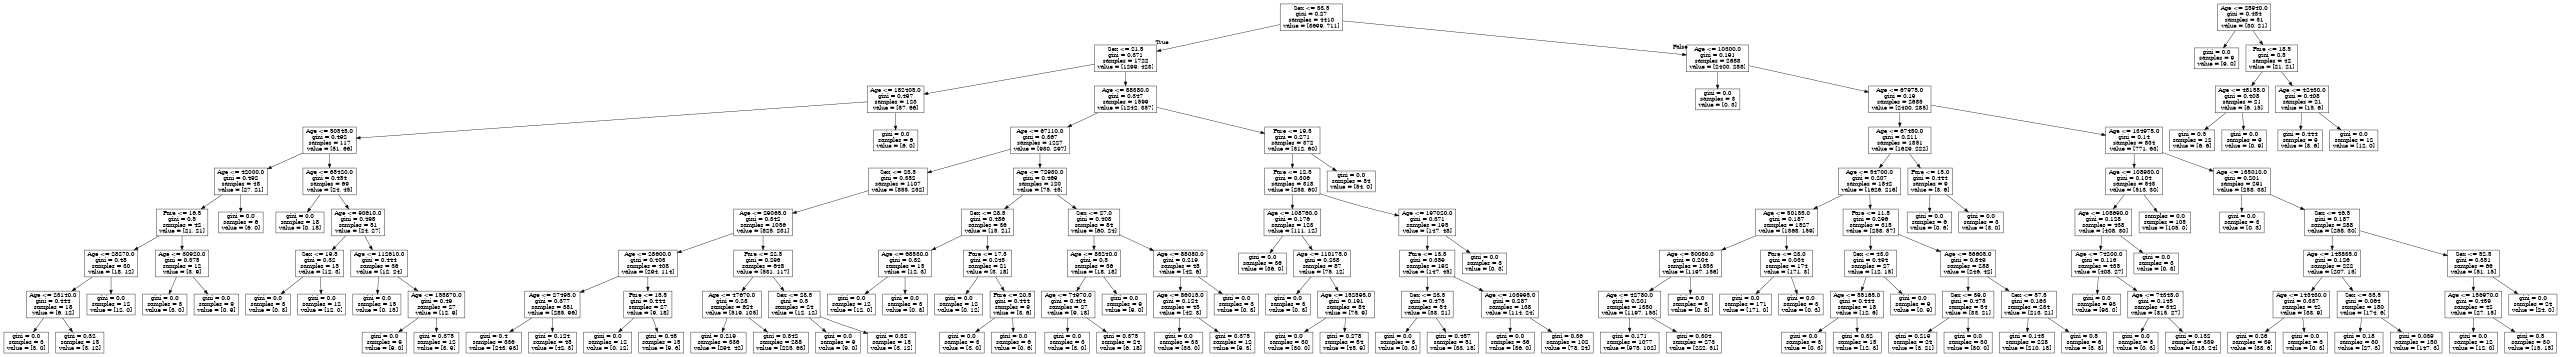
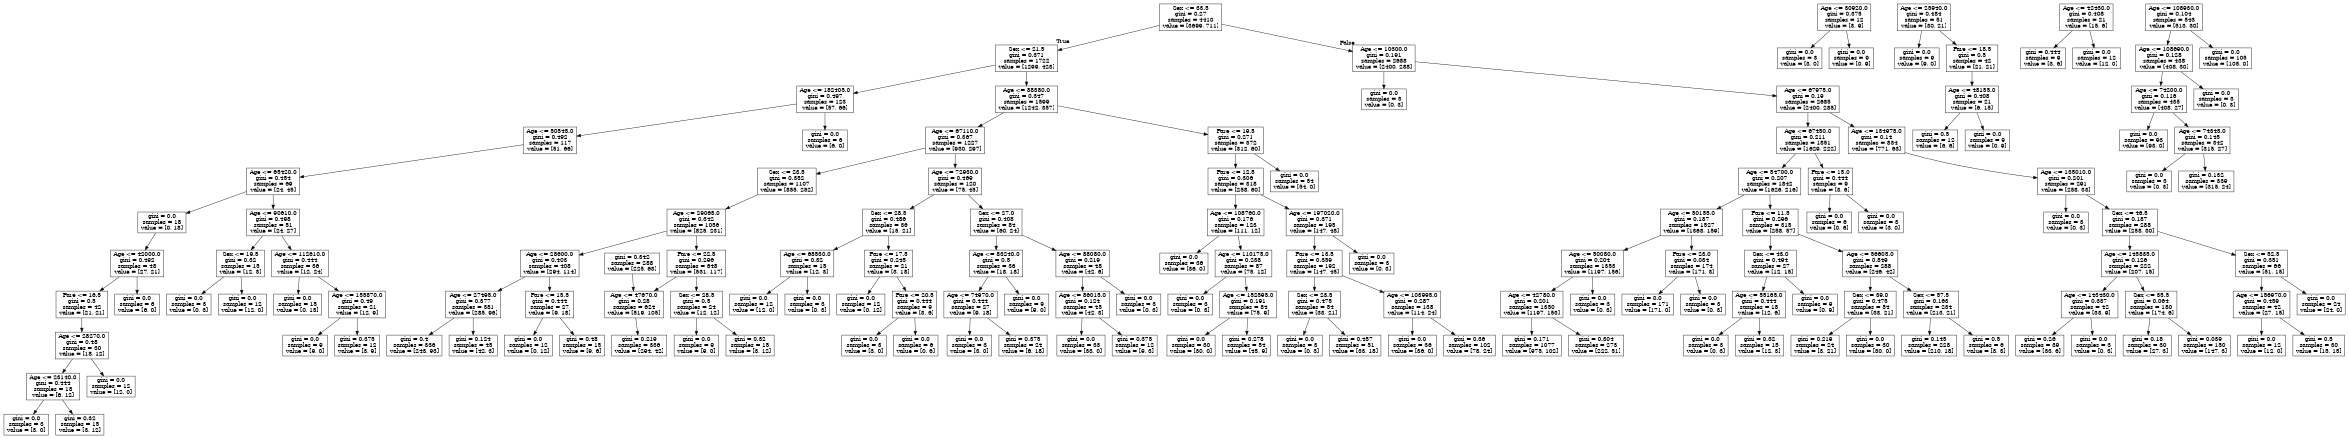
edge "Fare <= 18.5 gini = 0.5 samples = 42 value = [21, 21]" -> "Age <= 42430.0 gini = 0.408 samples = 21 value = [15, 6]": removed
edge "Age <= 134975.0 gini = 0.14 samples = 834 value = [771, 63]" -> "Age <= 108930.0 gini = 0.104 samples = 543 value = [513, 30]": removed
edge "Age <= 50545.0 gini = 0.492 samples = 117 value = [51, 66]" -> "Age <= 42000.0 gini = 0.492 samples = 48 value = [27, 21]": now "gini = 0.0 samples = 18 value = [0, 18]" -> "Age <= 42000.0 gini = 0.492 samples = 48 value = [27, 21]"
node "samples = 0.0 samples = 105 value = [105, 0]": label "samples = 0.0 samples = 105 value = [105, 0]" -> "gini = 0.0 samples = 105 value = [105, 0]"
edge "Fare <= 16.5 gini = 0.5 samples = 42 value = [21, 21]" -> "Age <= 30920.0 gini = 0.375 samples = 12 value = [3, 9]": removed
node "Age <= 155870.0 gini = 0.49 samples = 27 value = [12, 9]": label "Age <= 155870.0 gini = 0.49 samples = 27 value = [12, 9]" -> "Age <= 155870.0 gini = 0.49 samples = 21 value = [12, 9]"
node "Age <= 74970.0 gini = 0.404 samples = 27 value = [9, 18]": label "Age <= 74970.0 gini = 0.404 samples = 27 value = [9, 18]" -> "Age <= 74970.0 gini = 0.444 samples = 27 value = [9, 18]"
edge "Age <= 47670.0 gini = 0.28 samples = 624 value = [519, 105]" -> "gini = 0.342 samples = 288 value = [225, 63]": reversed
